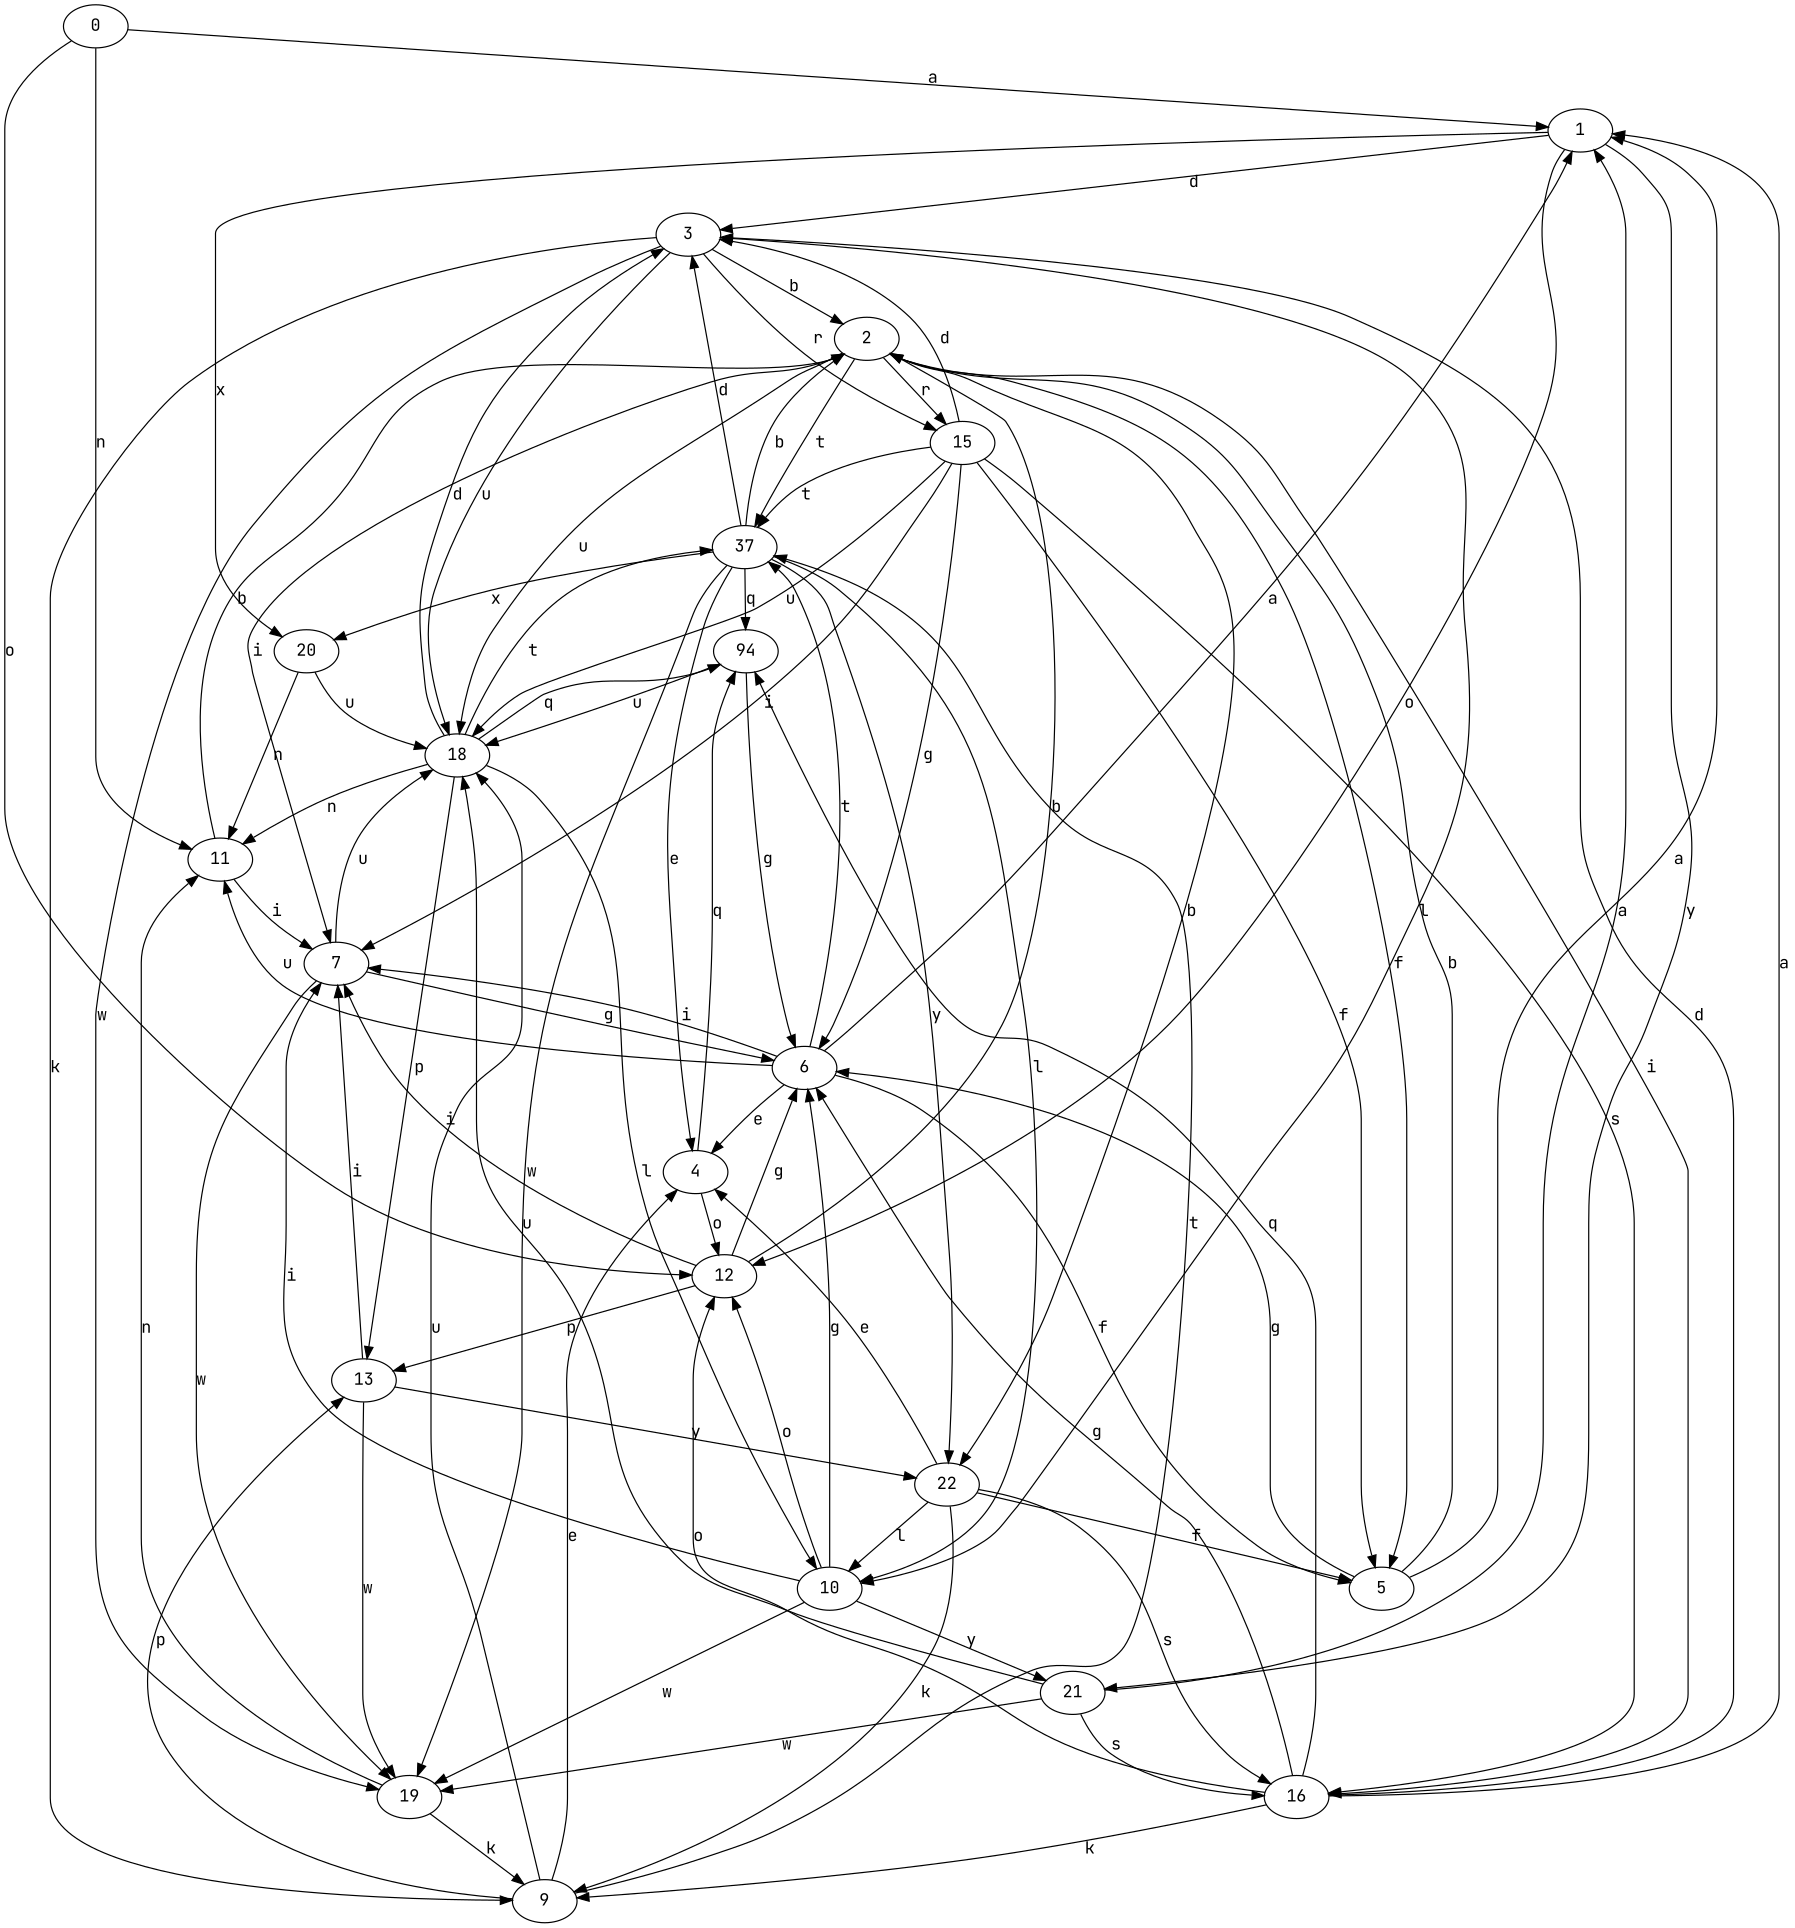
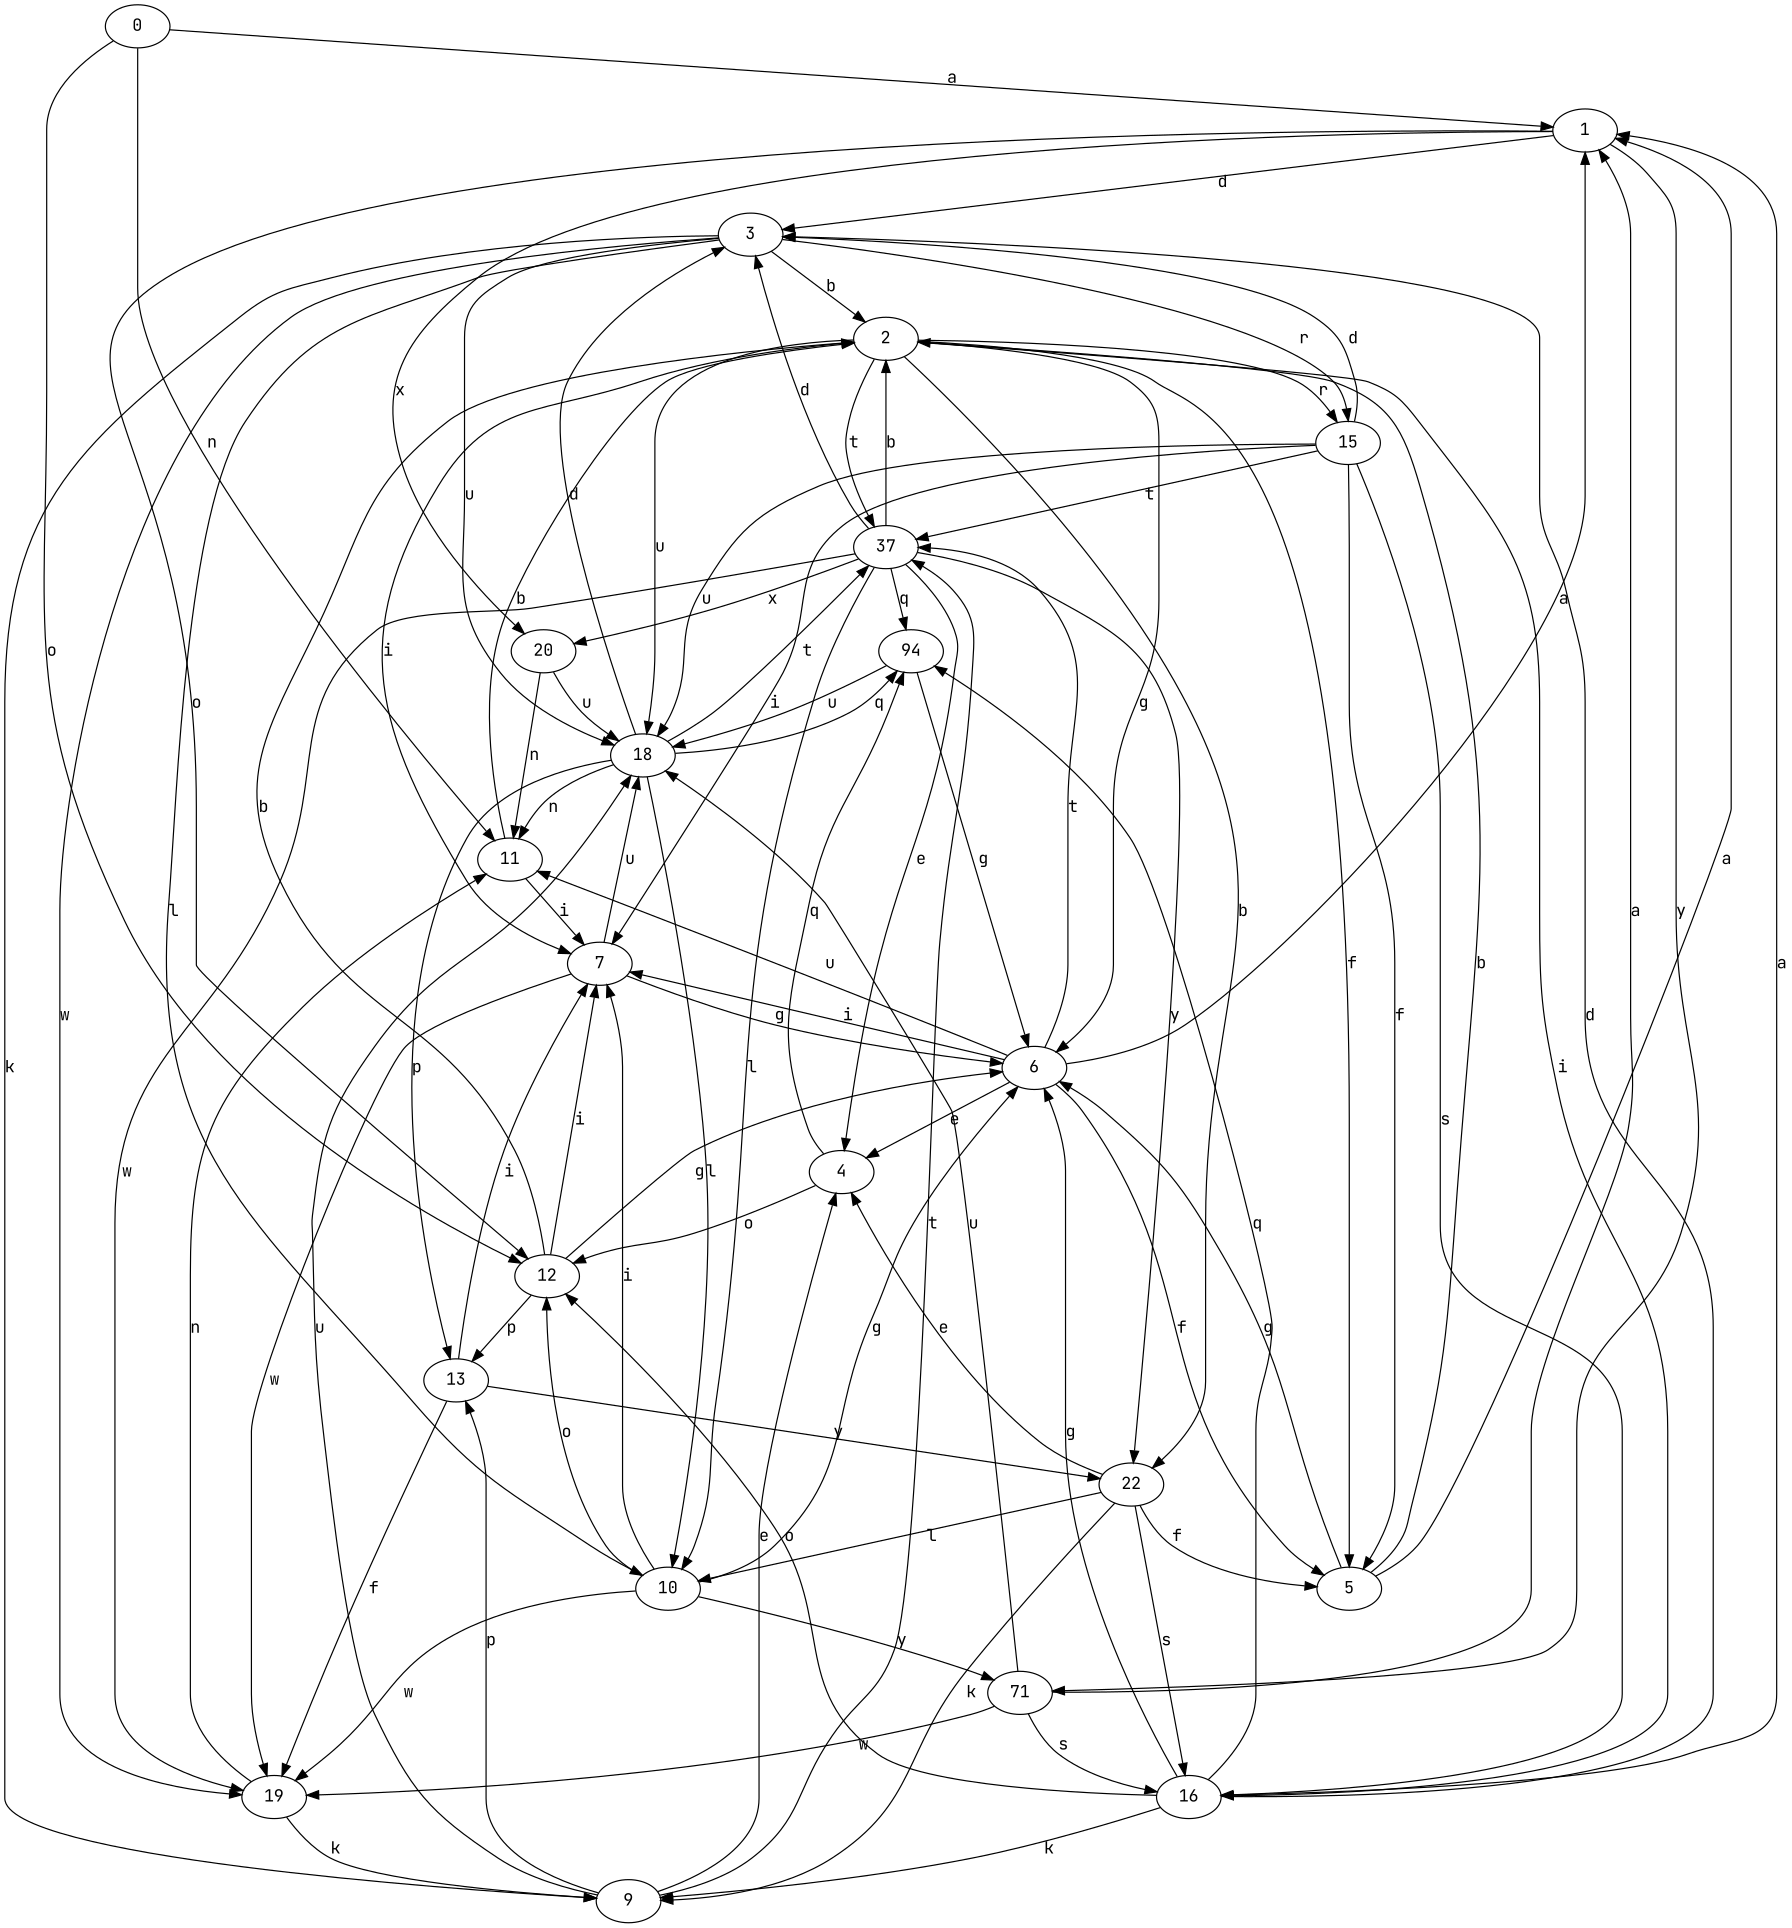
edge "15" -> "6": now "2" -> "6"
edge "13" -> "19": label "w" -> "f"
node "21": label "21" -> "71"
